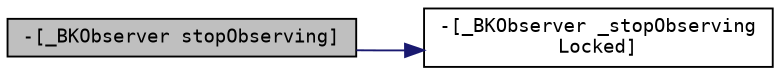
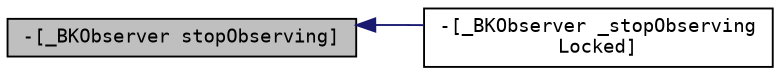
edge "-[_BKObserver stopObserving]" -> "-[_BKObserver _stopObserving Locked]": reversed
